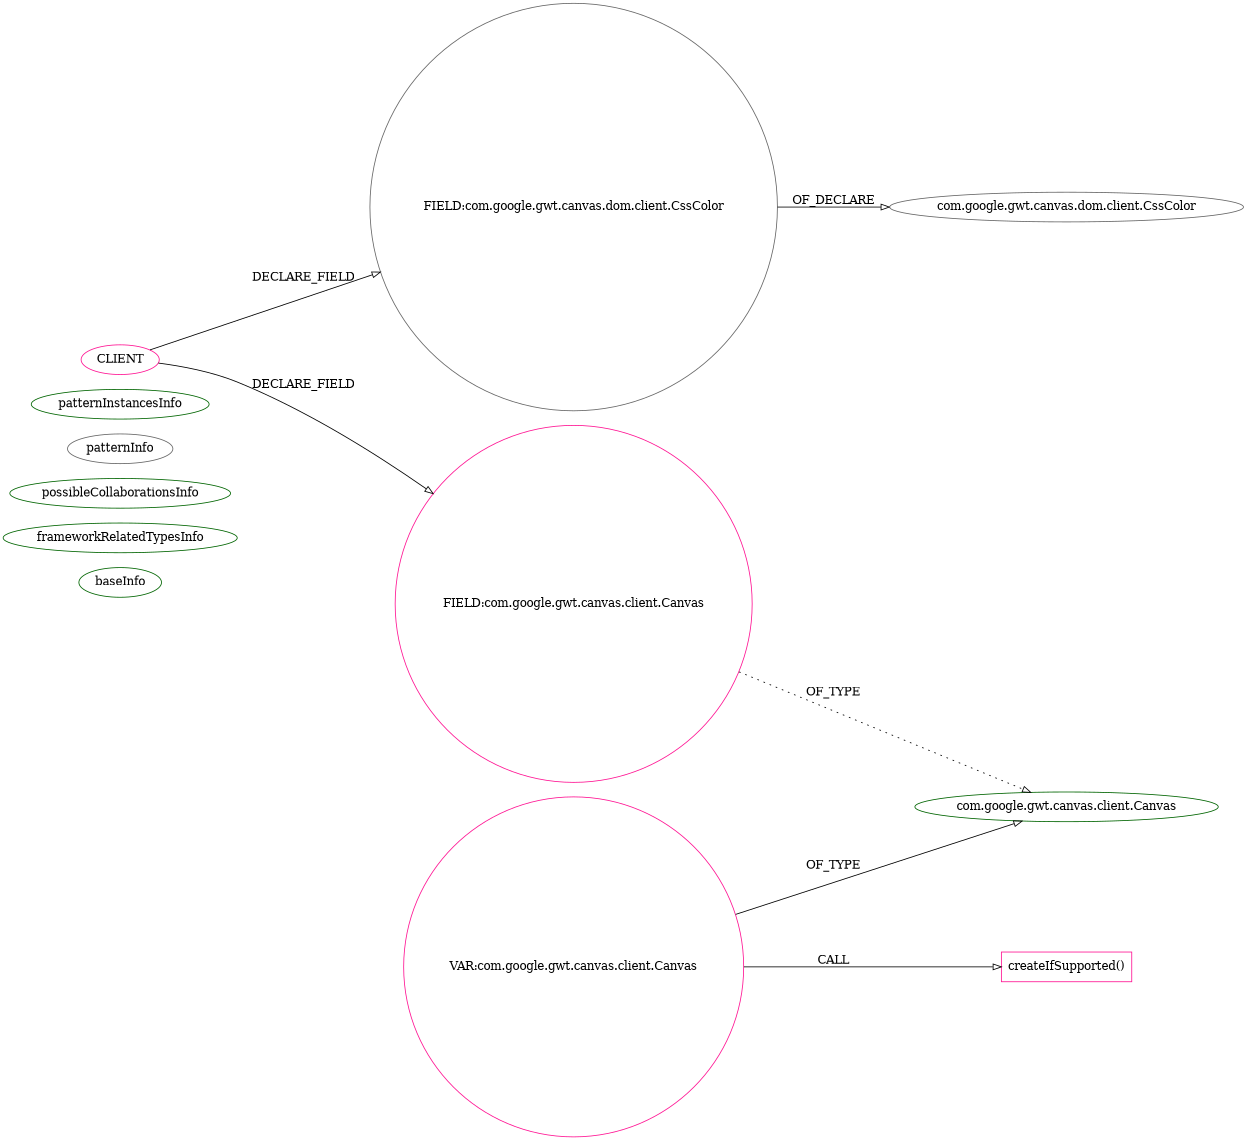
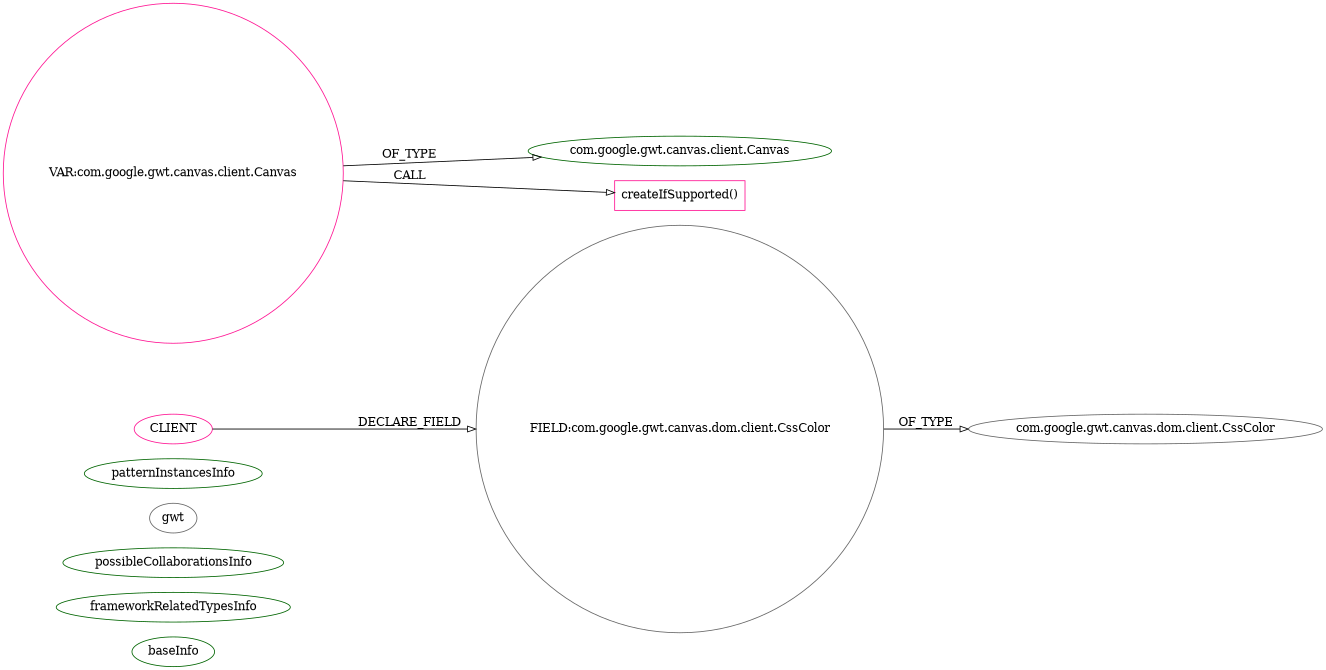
edge "FIELD:com.google.gwt.canvas.dom.client.CssColor" -> "com.google.gwt.canvas.dom.client.CssColor": label "OF_DECLARE" -> "OF_TYPE"
node "patternInfo": label "patternInfo" -> "gwt"
node "FIELD:com.google.gwt.canvas.client.Canvas": removed
